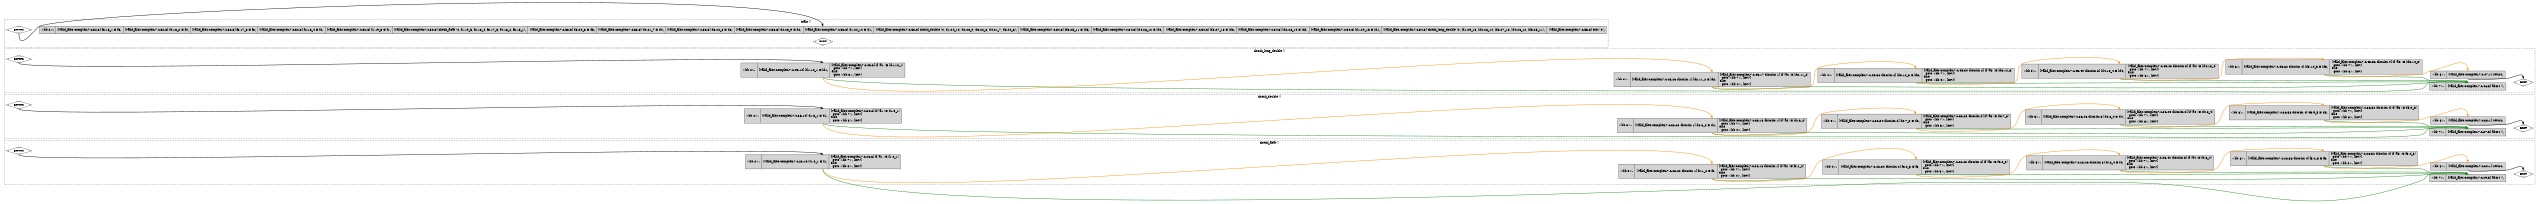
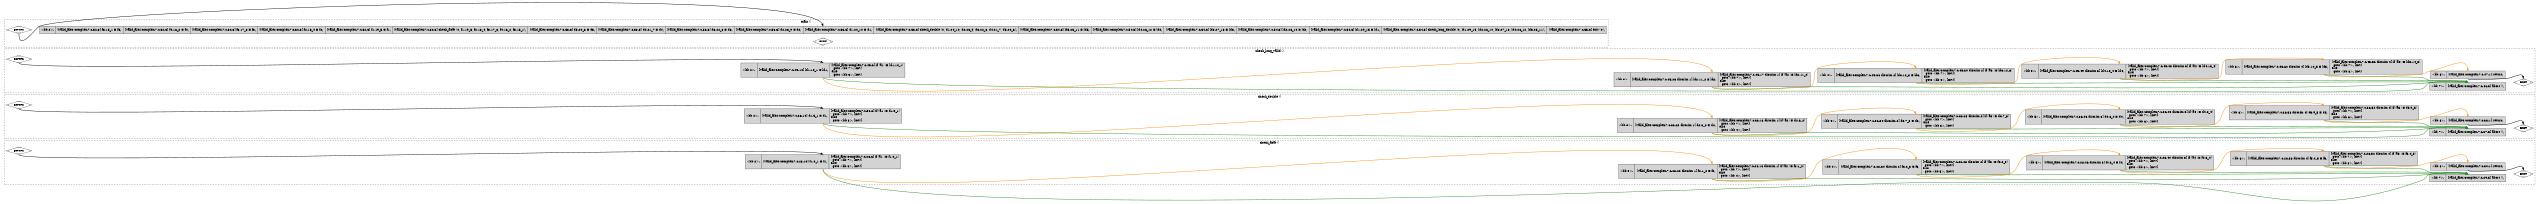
cluster "check_long_double ()": label "check_long_double ()" -> "check_long_valid ()"
